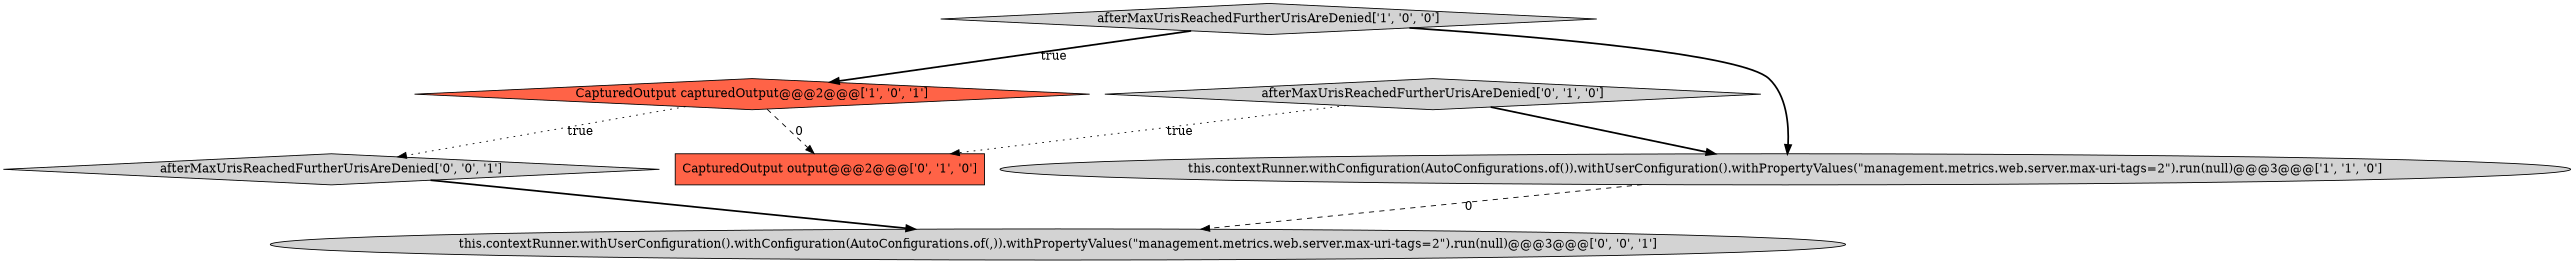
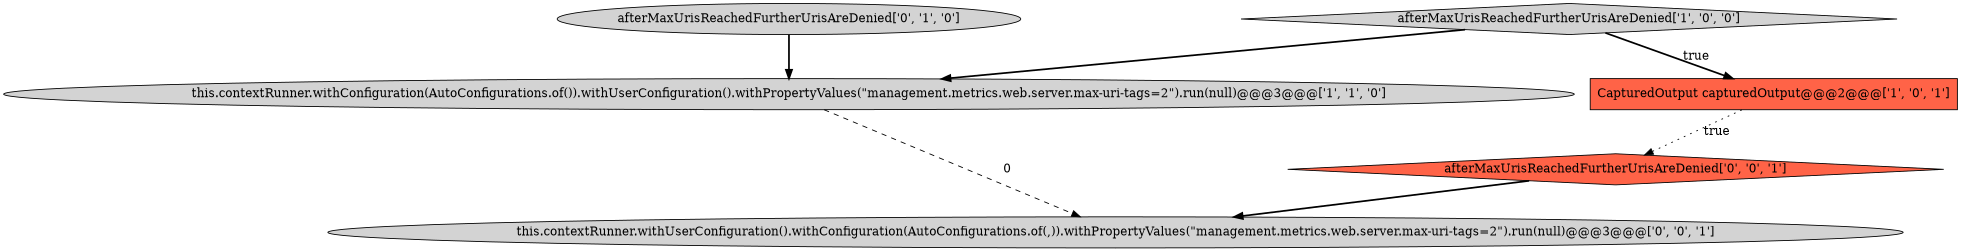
node "CapturedOutput capturedOutput@@@2@@@['1', '0', '1']": shape diamond -> box
node "afterMaxUrisReachedFurtherUrisAreDenied['0', '1', '0']": shape diamond -> ellipse
node "afterMaxUrisReachedFurtherUrisAreDenied['0', '0', '1']": fillcolor lightgray -> tomato
node "CapturedOutput output@@@2@@@['0', '1', '0']": removed
